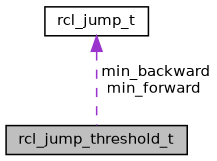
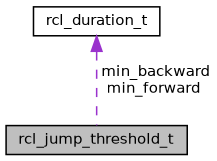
node "rcl_jump_t": label "rcl_jump_t" -> "rcl_duration_t"
